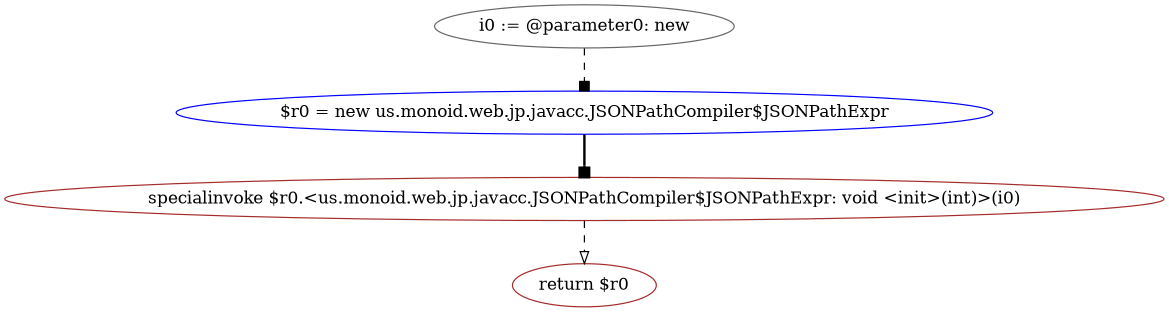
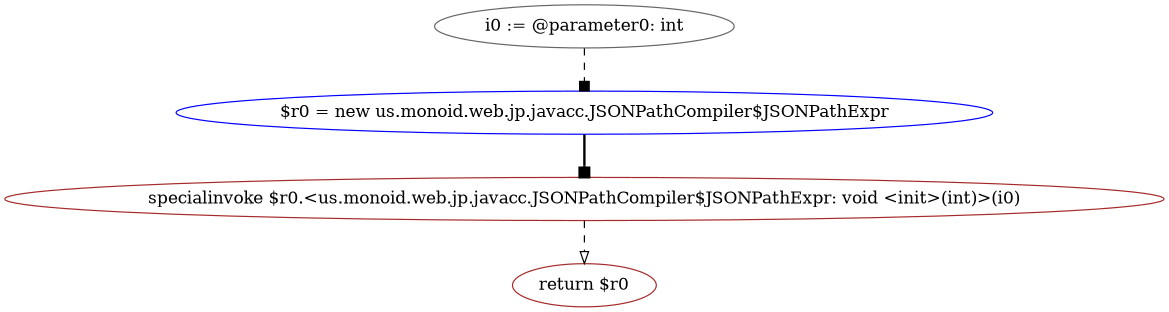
node "i0 := @parameter0: new": label "i0 := @parameter0: new" -> "i0 := @parameter0: int"
